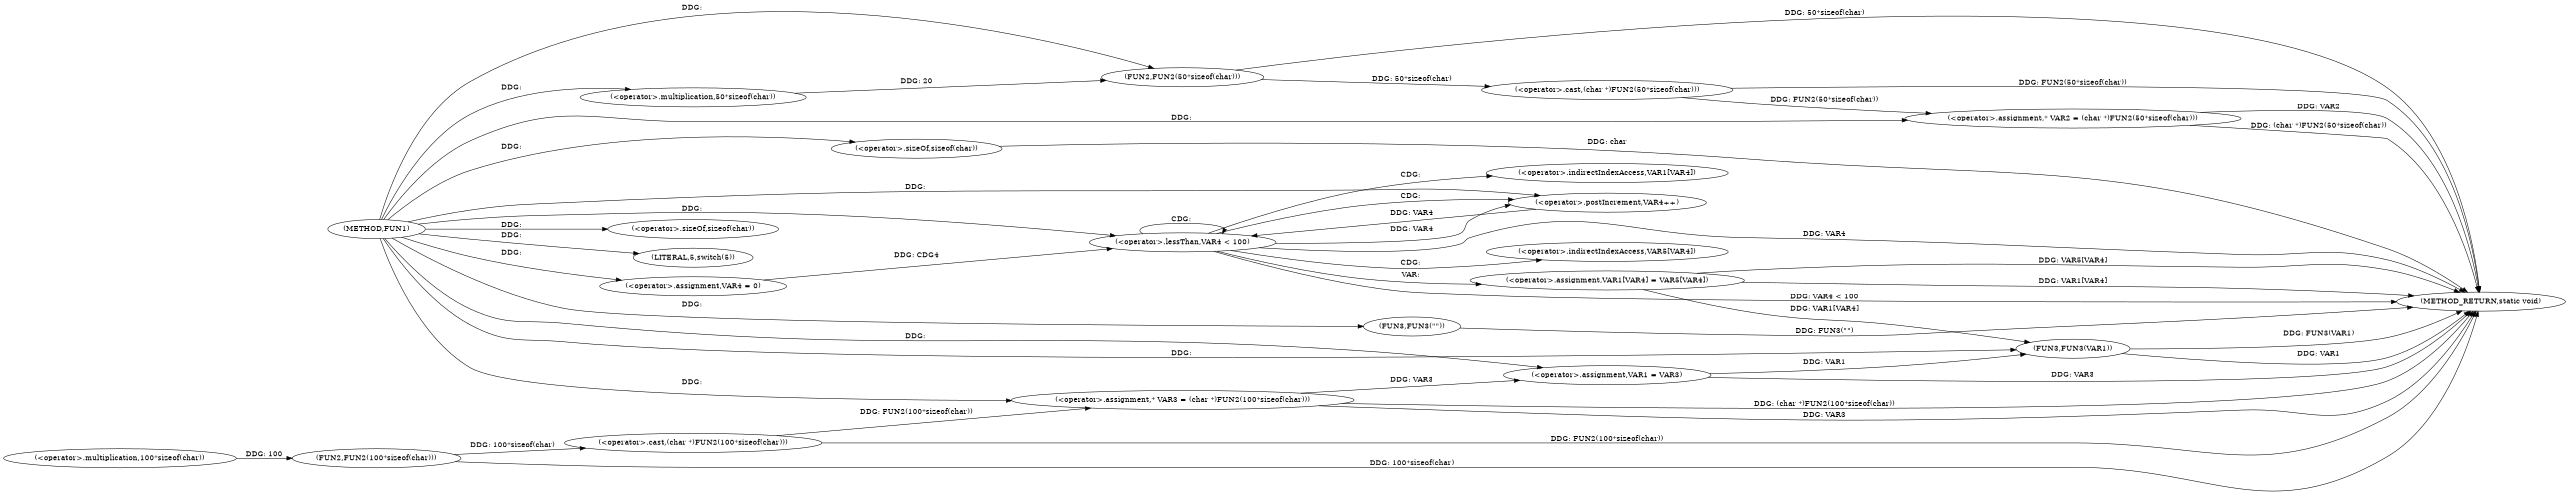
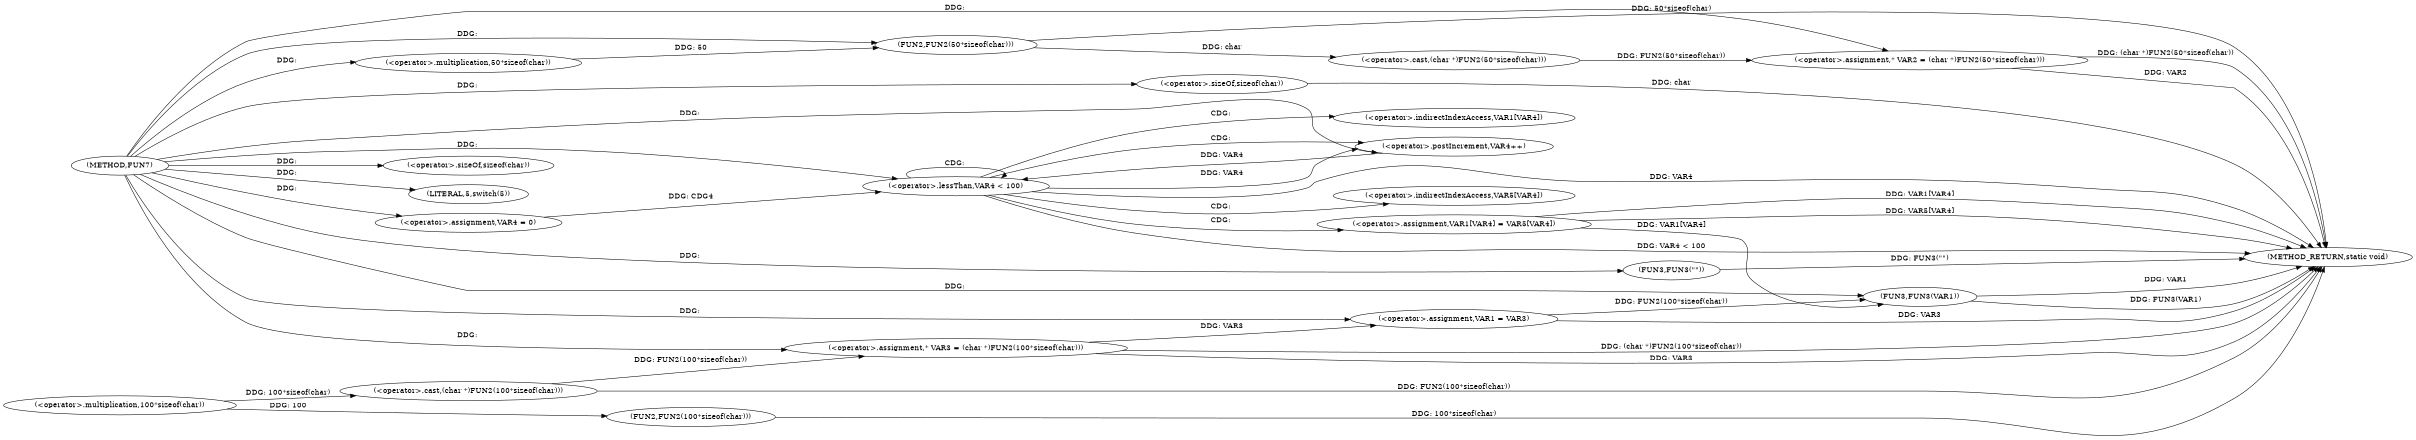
edge "(FUN2,FUN2(50*sizeof(char)))" -> "(<operator>.cast,(char *)FUN2(50*sizeof(char)))": label "DDG: 50*sizeof(char)" -> "DDG: char"
edge "(<operator>.multiplication,50*sizeof(char))" -> "(FUN2,FUN2(50*sizeof(char)))": label "DDG: 20" -> "DDG: 50"
edge "(<operator>.cast,(char *)FUN2(50*sizeof(char)))" -> "(METHOD_RETURN,static void)": removed, label "DDG: FUN2(50*sizeof(char))"
node "(METHOD,FUN1)": label "(METHOD,FUN1)" -> "(METHOD,FUN7)"
edge "(<operator>.lessThan,VAR4 < 100)" -> "(<operator>.assignment,VAR1[VAR4] = VAR5[VAR4])": label "VAR: " -> "CDG: "
edge "(<operator>.assignment,VAR1 = VAR3)" -> "(FUN3,FUN3(VAR1))": label "DDG: VAR1" -> "DDG: FUN2(100*sizeof(char))"
edge "(FUN2,FUN2(100*sizeof(char)))" -> "(<operator>.cast,(char *)FUN2(100*sizeof(char)))": now "(<operator>.multiplication,100*sizeof(char))" -> "(<operator>.cast,(char *)FUN2(100*sizeof(char)))"
